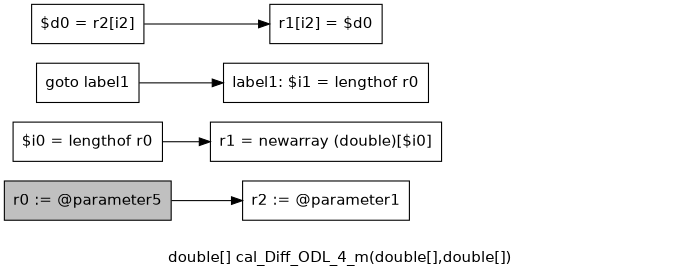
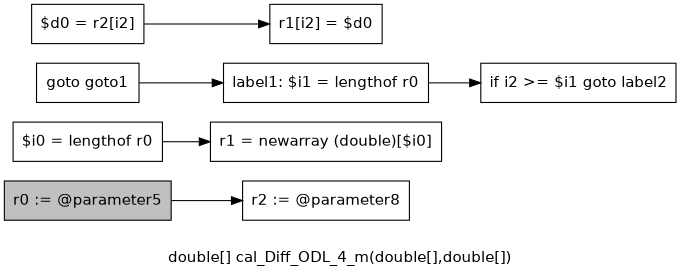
node "goto label1": label "goto label1" -> "goto goto1"
node "if i2 >= $i1 goto label2": added
node "r2 := @parameter1": label "r2 := @parameter1" -> "r2 := @parameter8"
